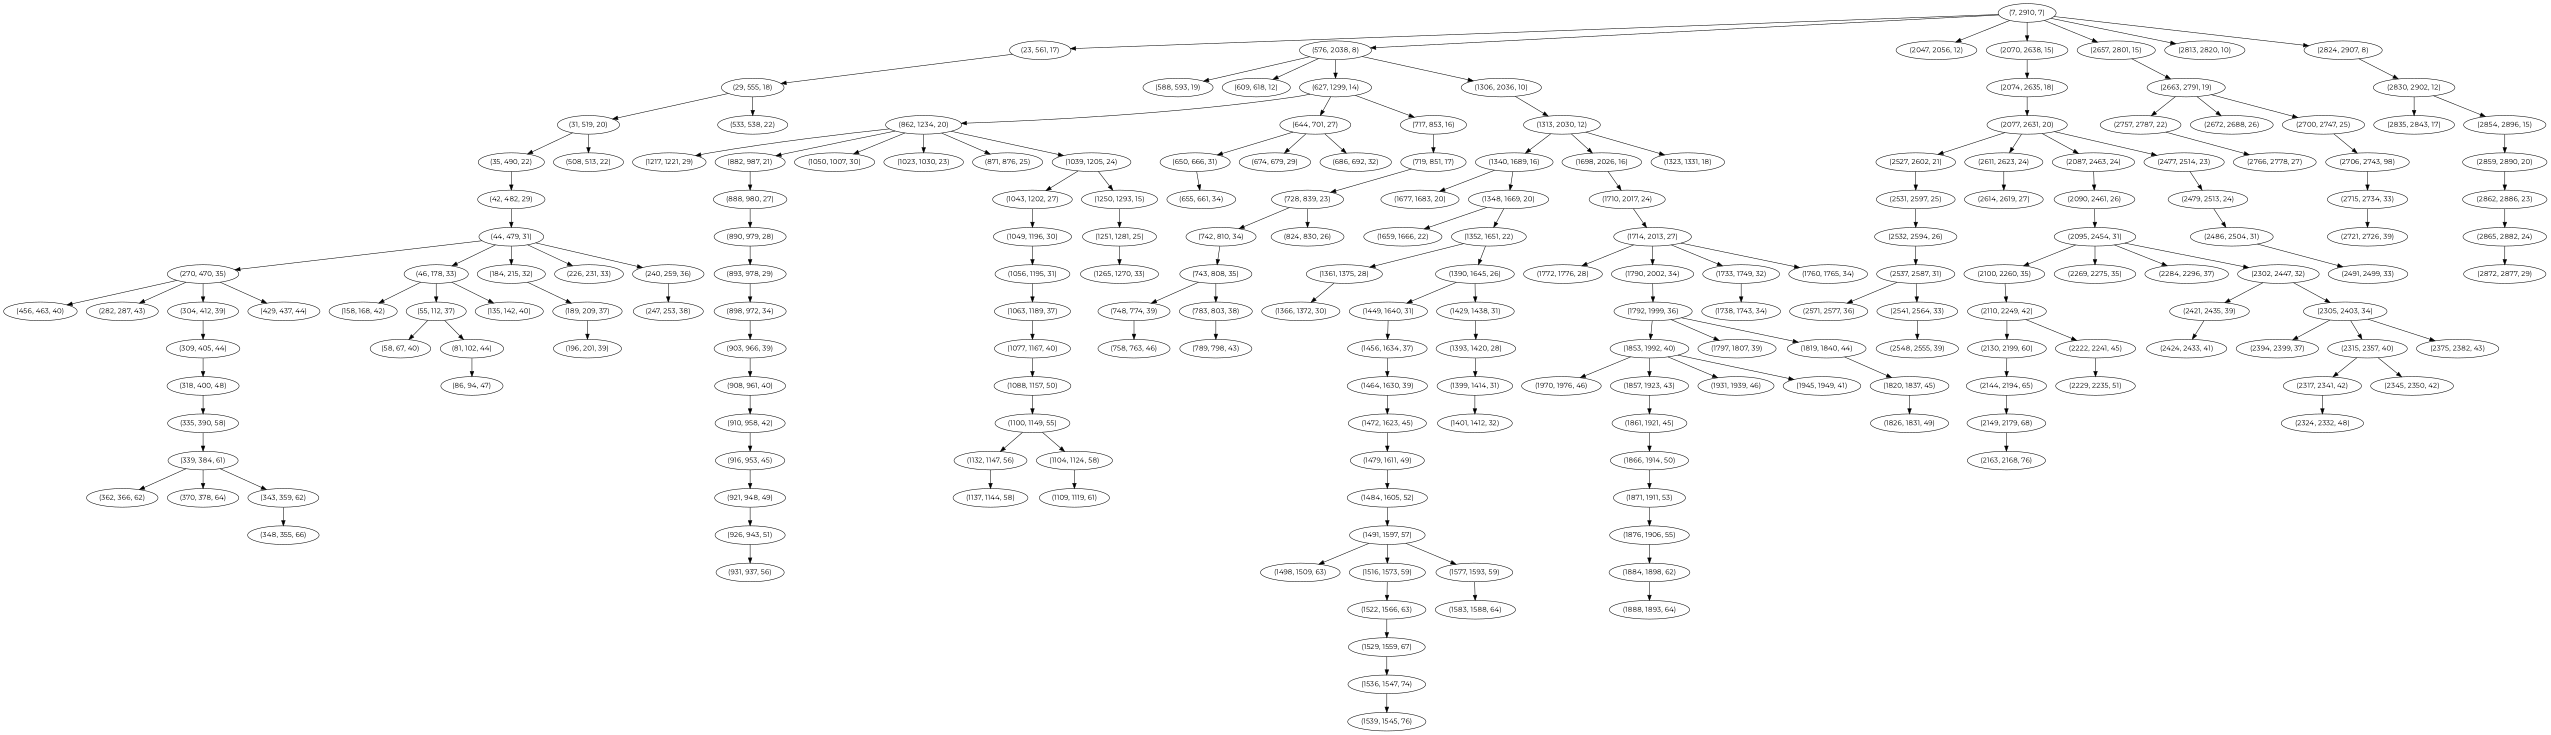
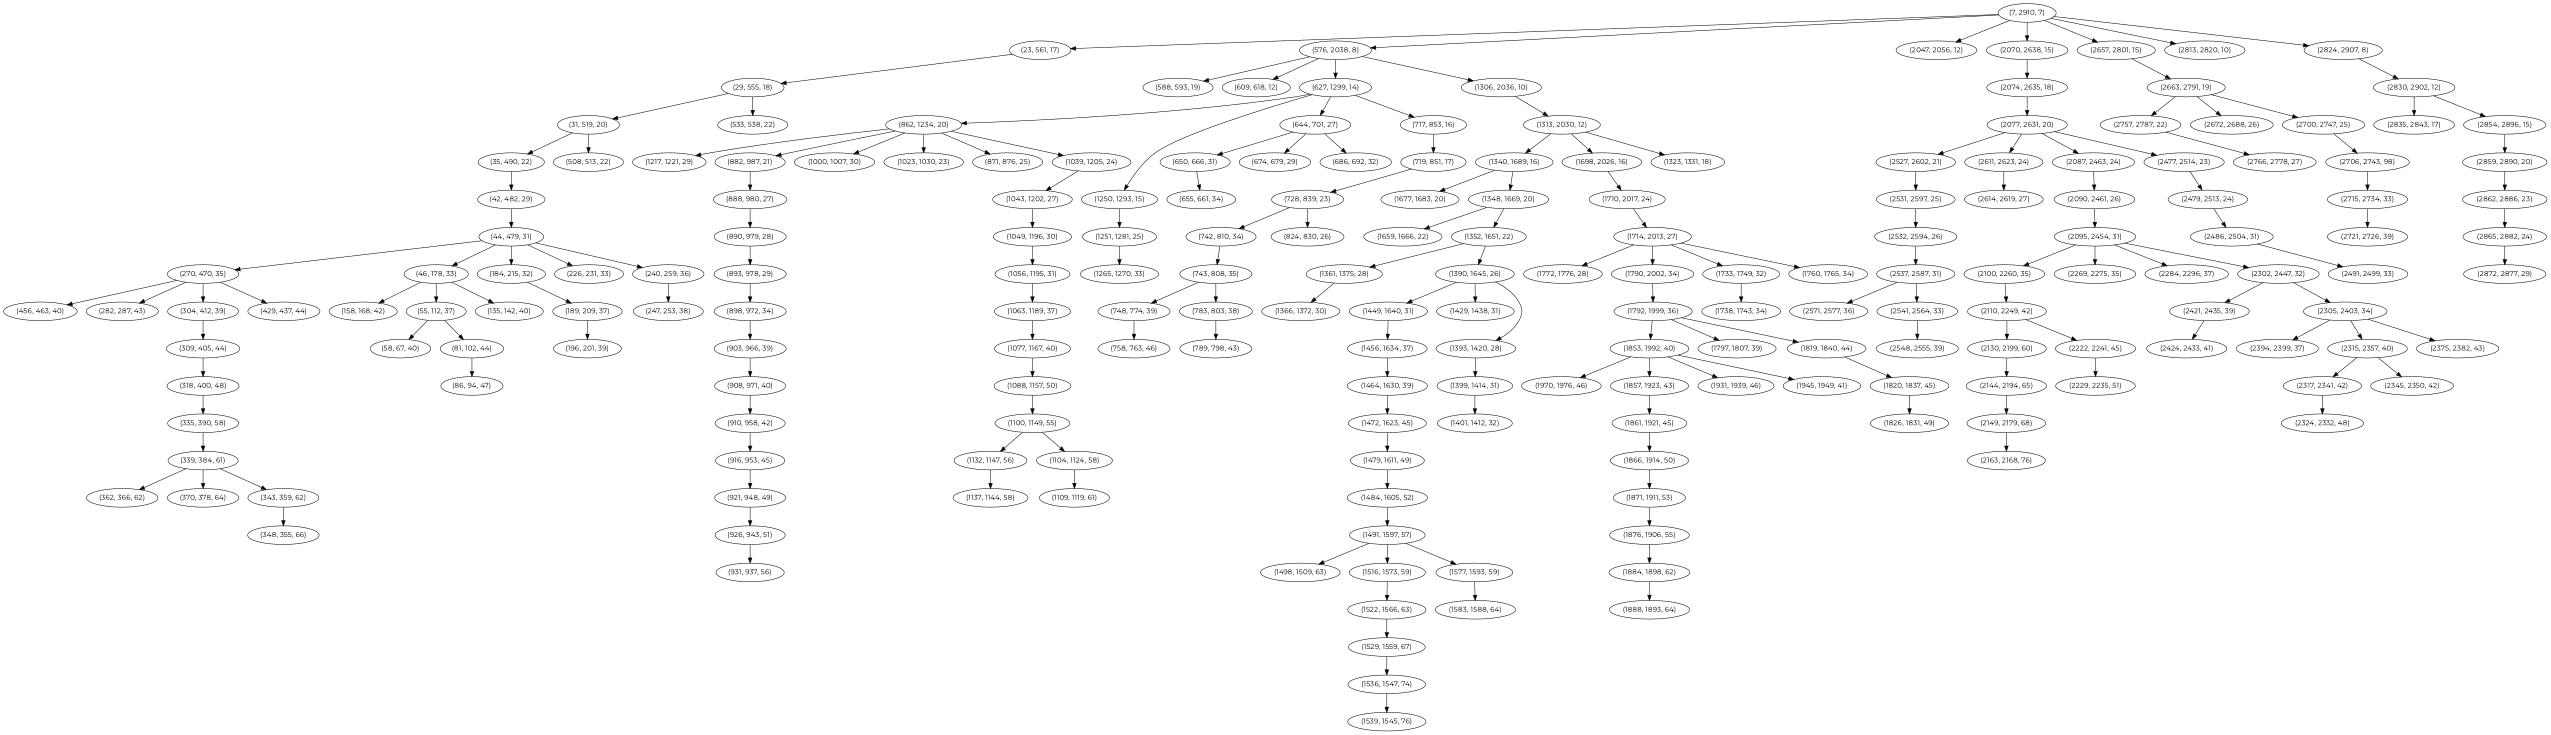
node "(1050, 1007, 30)": label "(1050, 1007, 30)" -> "(1000, 1007, 30)"
edge "(1039, 1205, 24)" -> "(1250, 1293, 15)": now "(627, 1299, 14)" -> "(1250, 1293, 15)"
edge "(1429, 1438, 31)" -> "(1393, 1420, 28)": now "(1390, 1645, 26)" -> "(1393, 1420, 28)"
node "(908, 961, 40)": label "(908, 961, 40)" -> "(908, 971, 40)"
